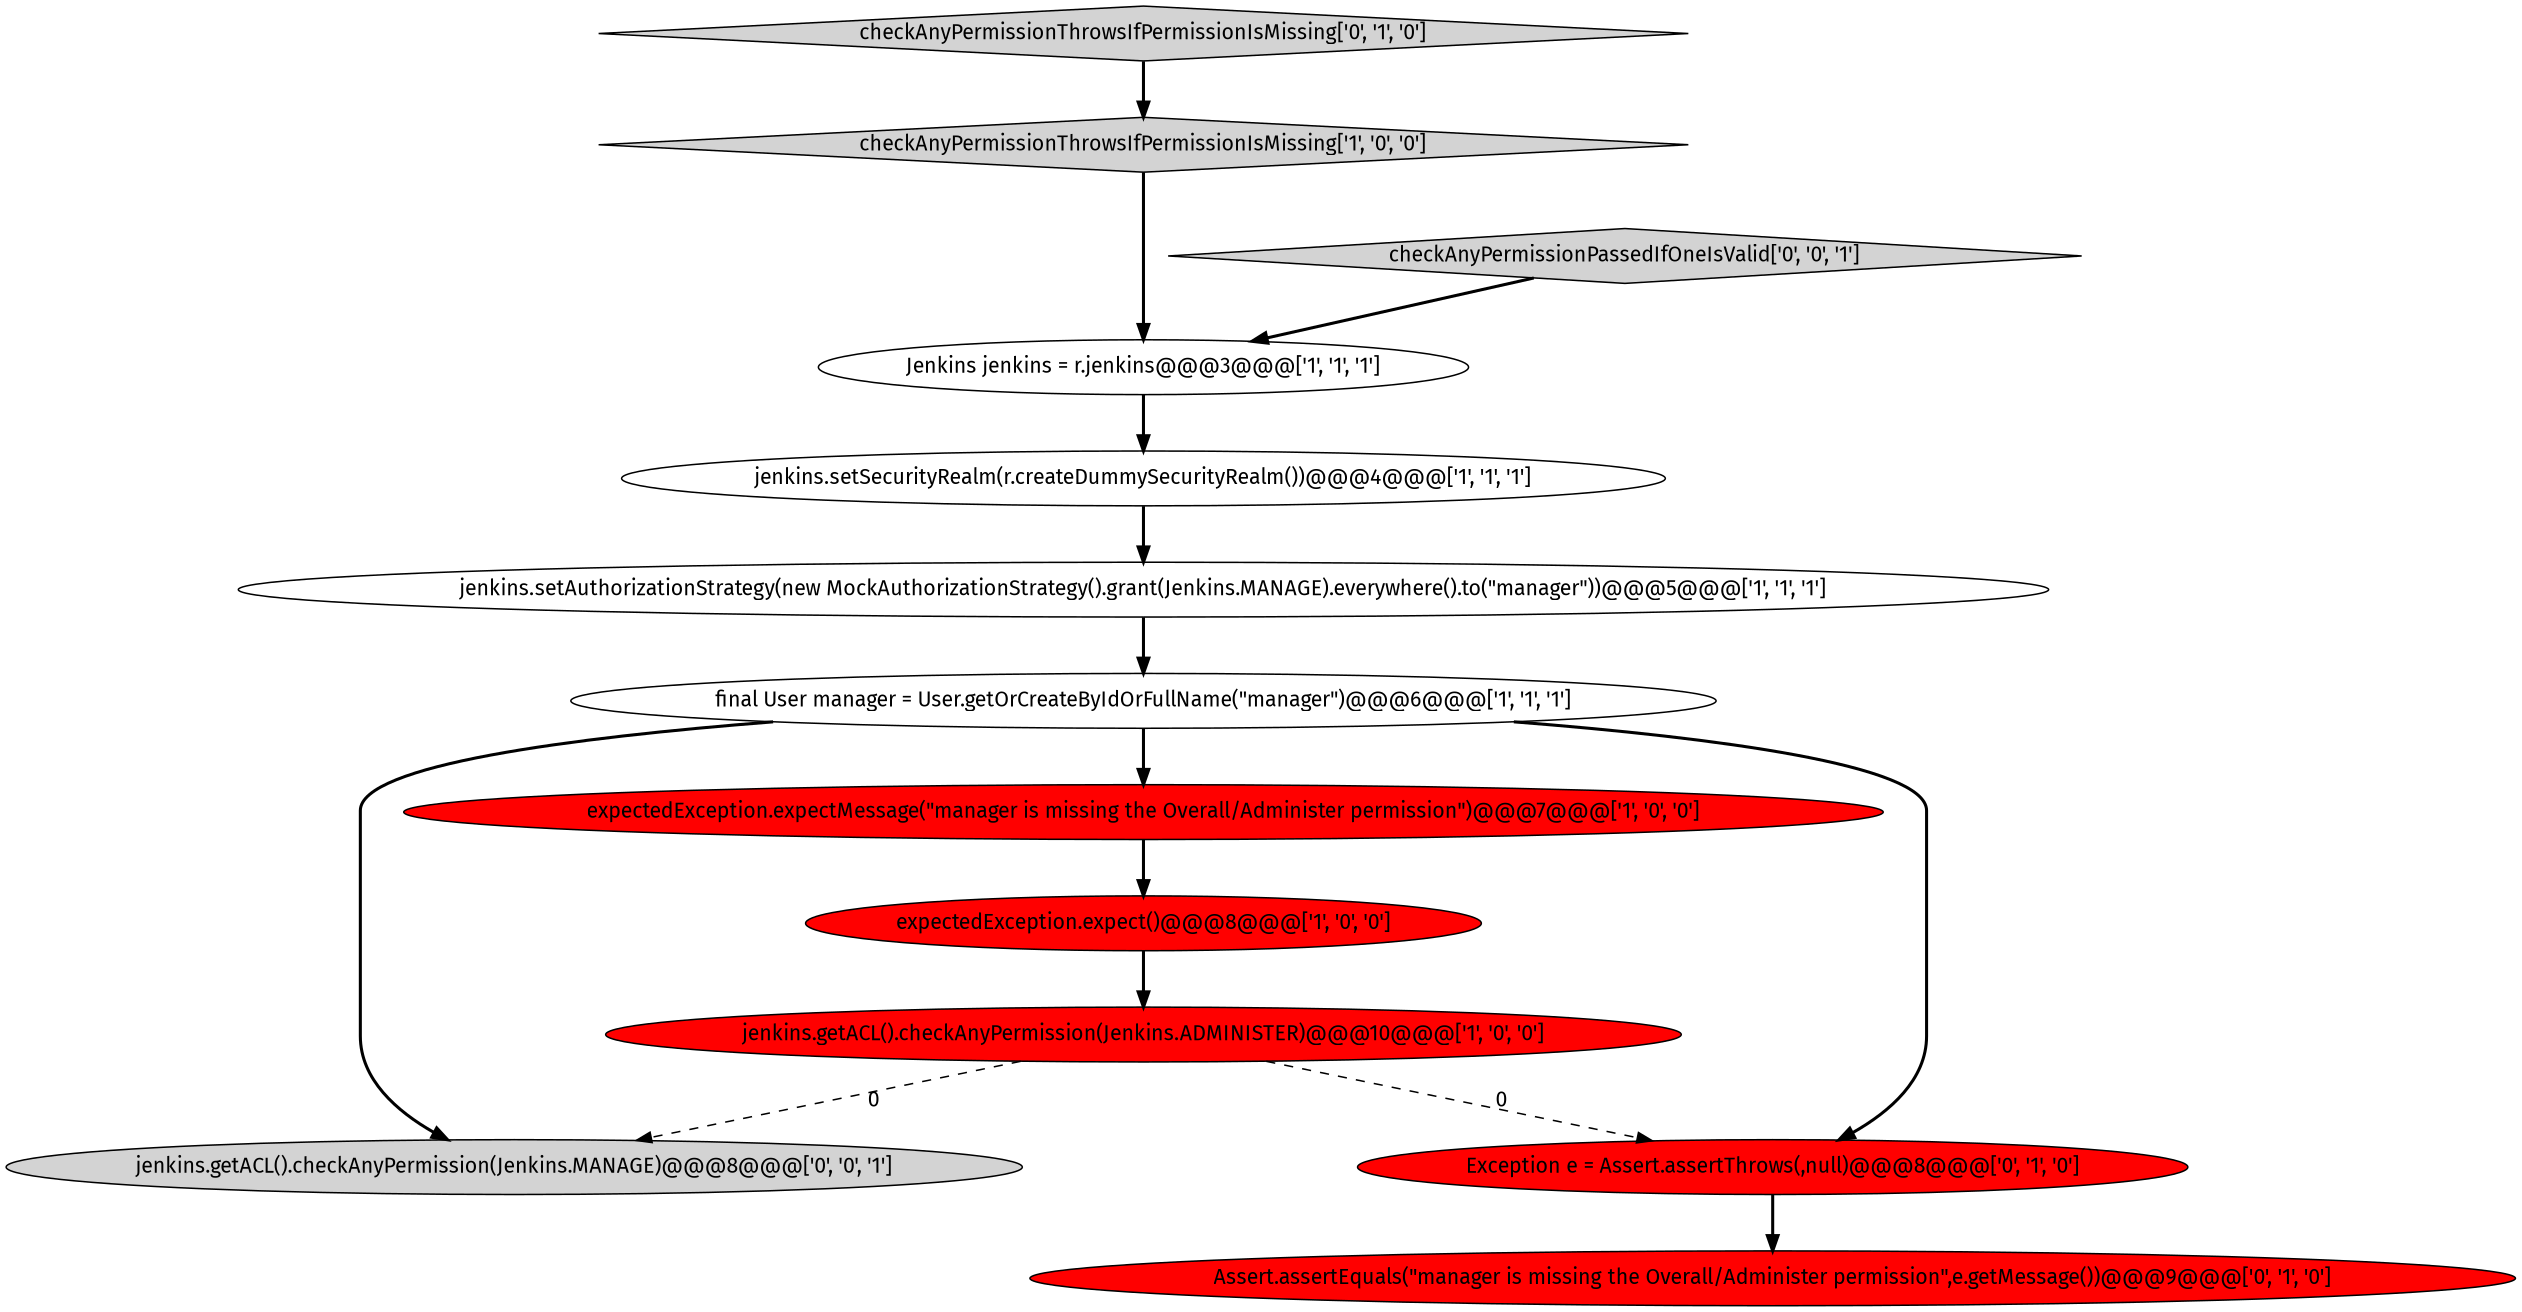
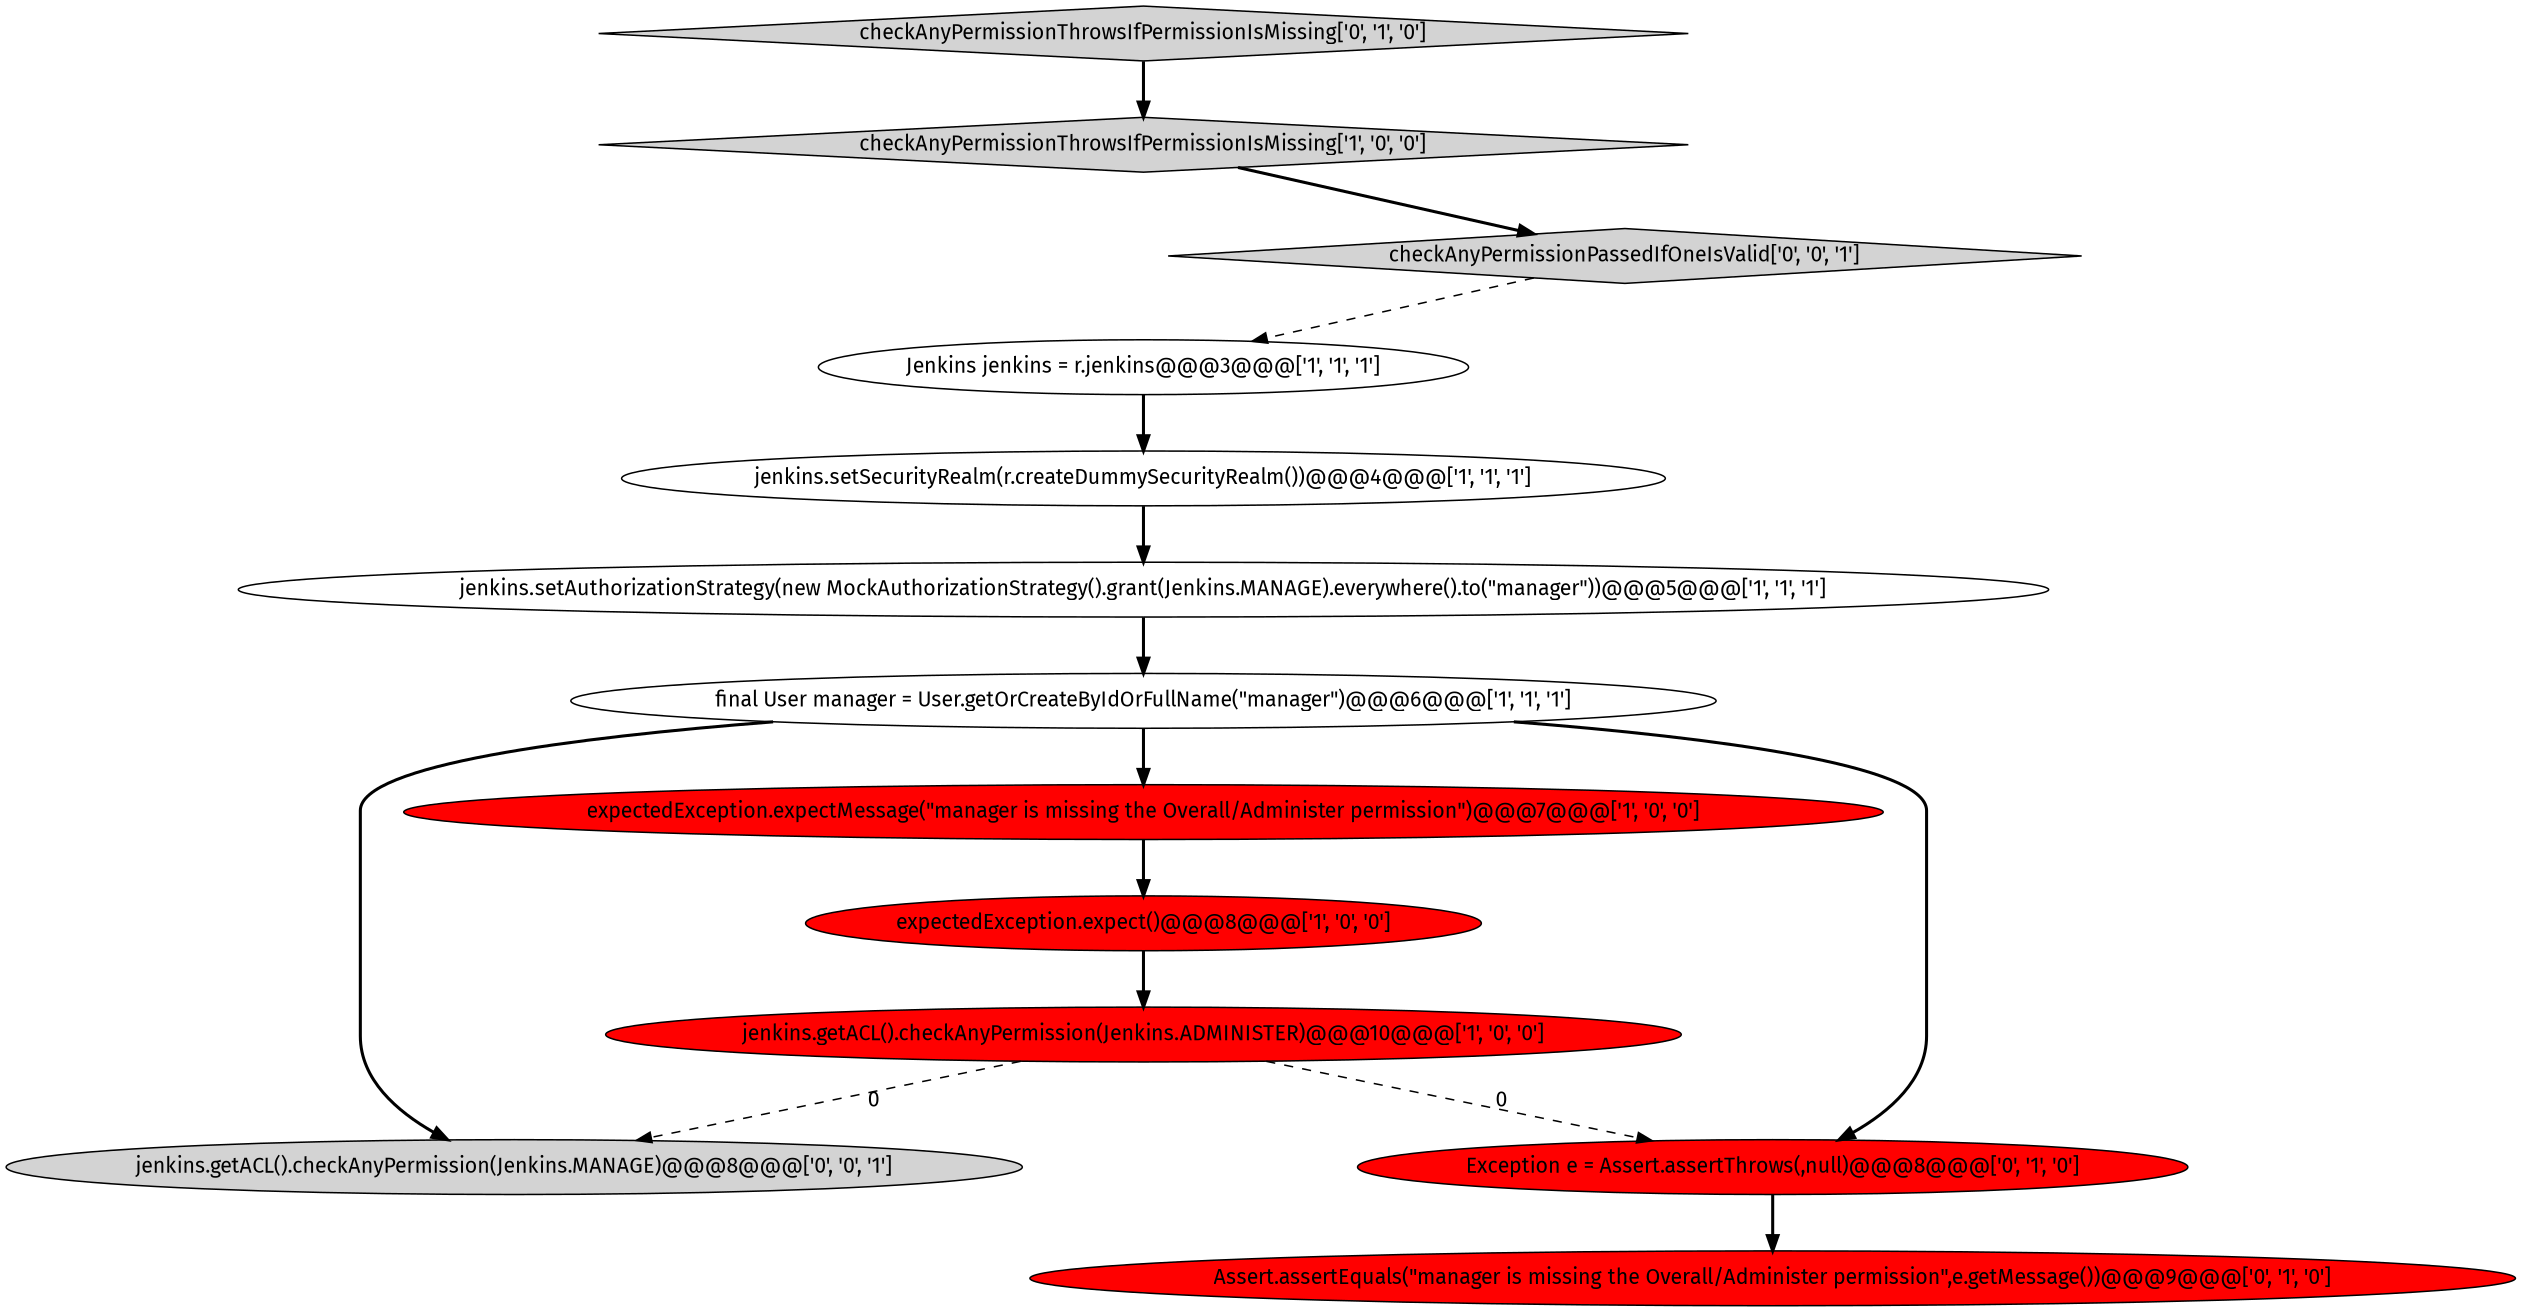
edge "checkAnyPermissionThrowsIfPermissionIsMissing['1', '0', '0']" -> "Jenkins jenkins = r.jenkins@@@3@@@['1', '1', '1']": now "checkAnyPermissionThrowsIfPermissionIsMissing['1', '0', '0']" -> "checkAnyPermissionPassedIfOneIsValid['0', '0', '1']"
edge "checkAnyPermissionPassedIfOneIsValid['0', '0', '1']" -> "Jenkins jenkins = r.jenkins@@@3@@@['1', '1', '1']": style bold -> dashed
